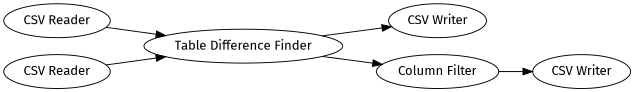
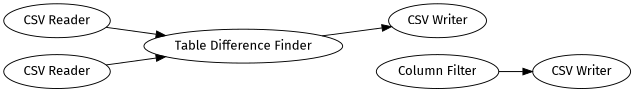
edge "Table Difference Finder" -> "Column Filter": removed
